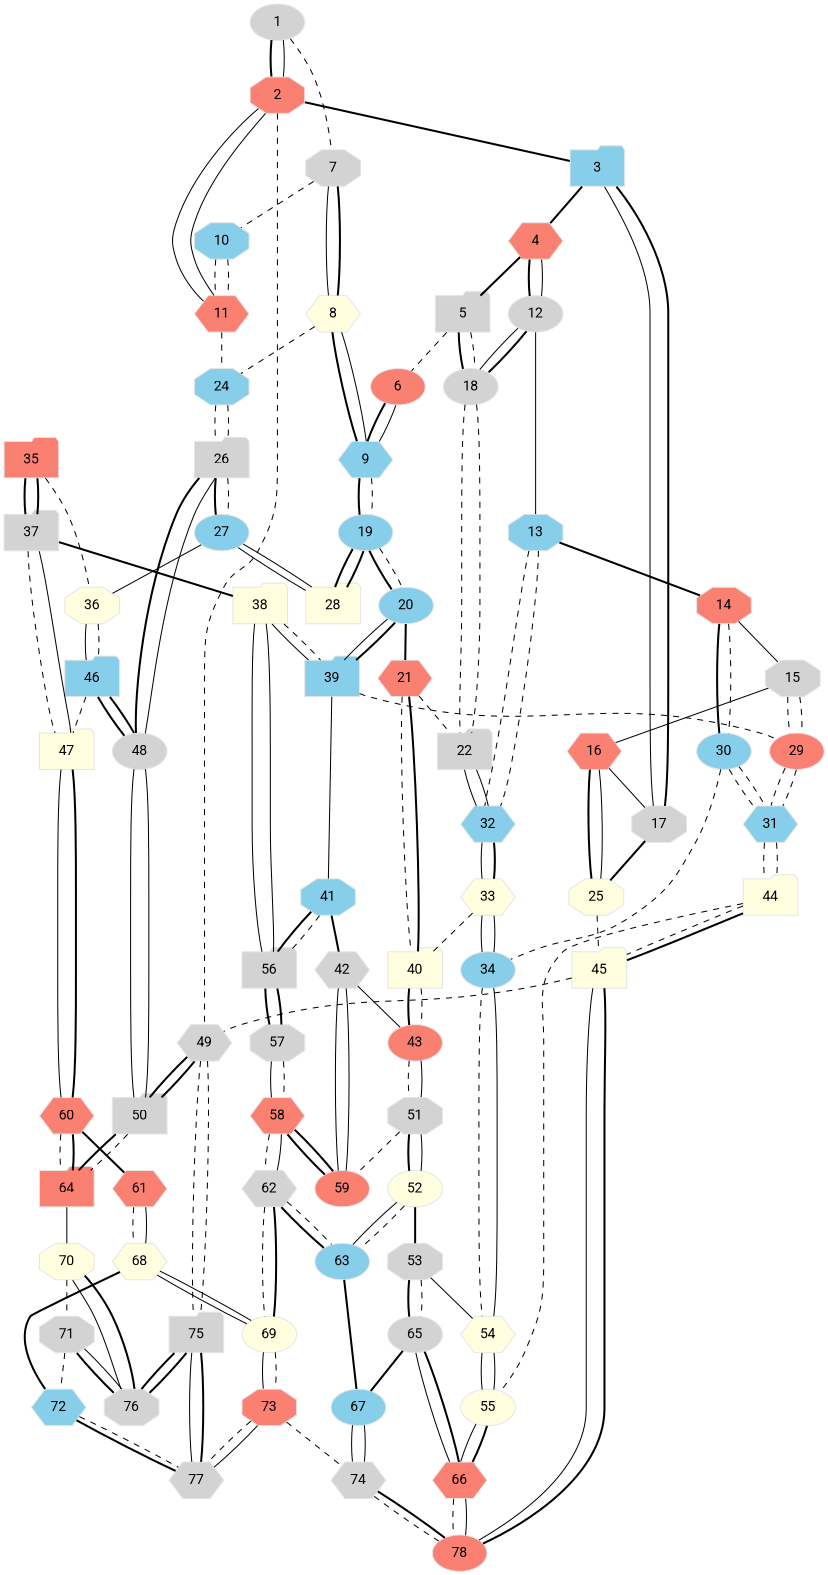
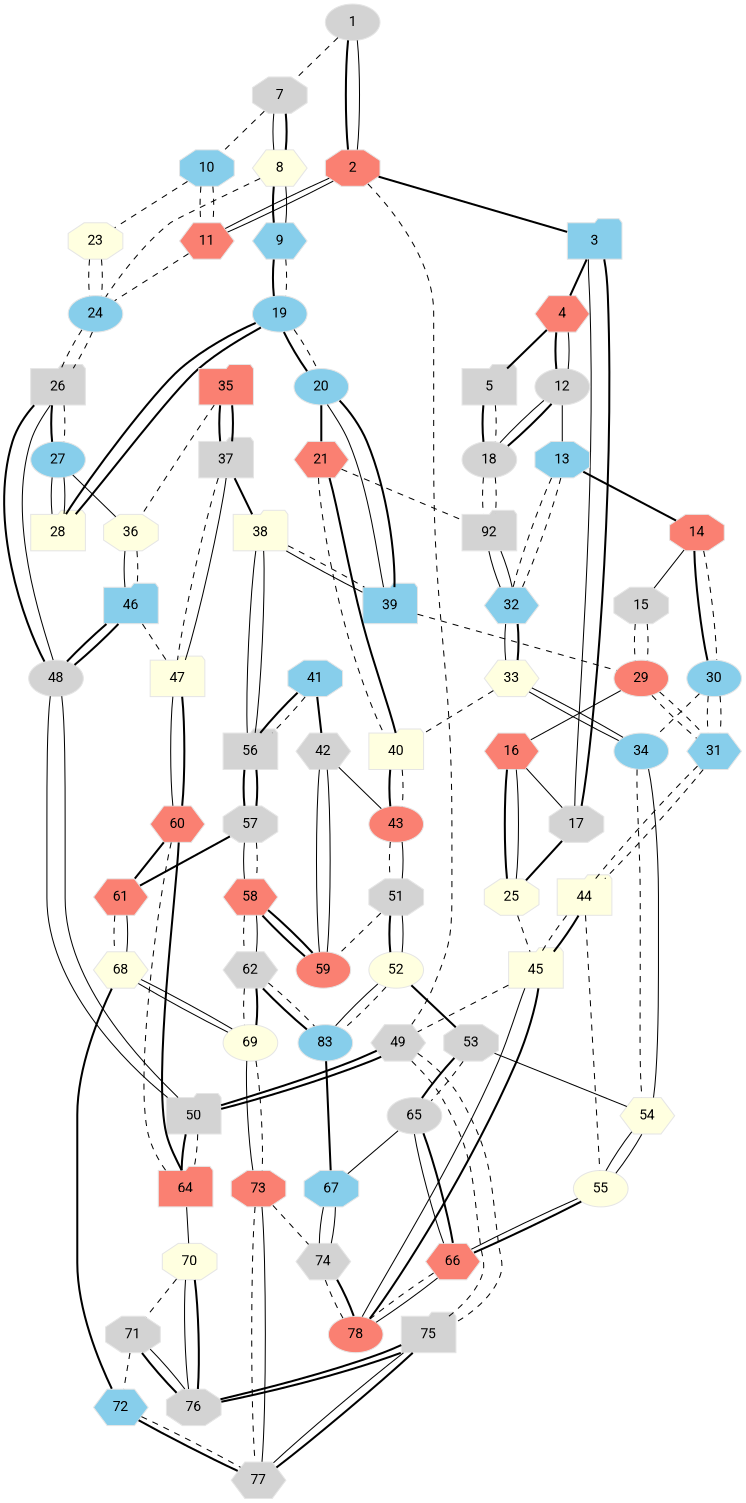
node "23": added
node "24": shape octagon -> ellipse
node "6": removed
edge "15" -- "16": now "29" -- "16"
node "22": label "22" -> "92"
edge "39" -- "41": removed
edge "57" -- "61": added
node "63": label "63" -> "83"
edge "65" -- "67": style bold -> solid
node "67": shape ellipse -> octagon
